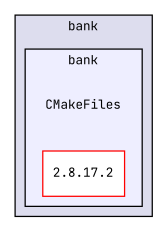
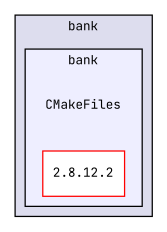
node "2.8.17.2": label "2.8.17.2" -> "2.8.12.2"
